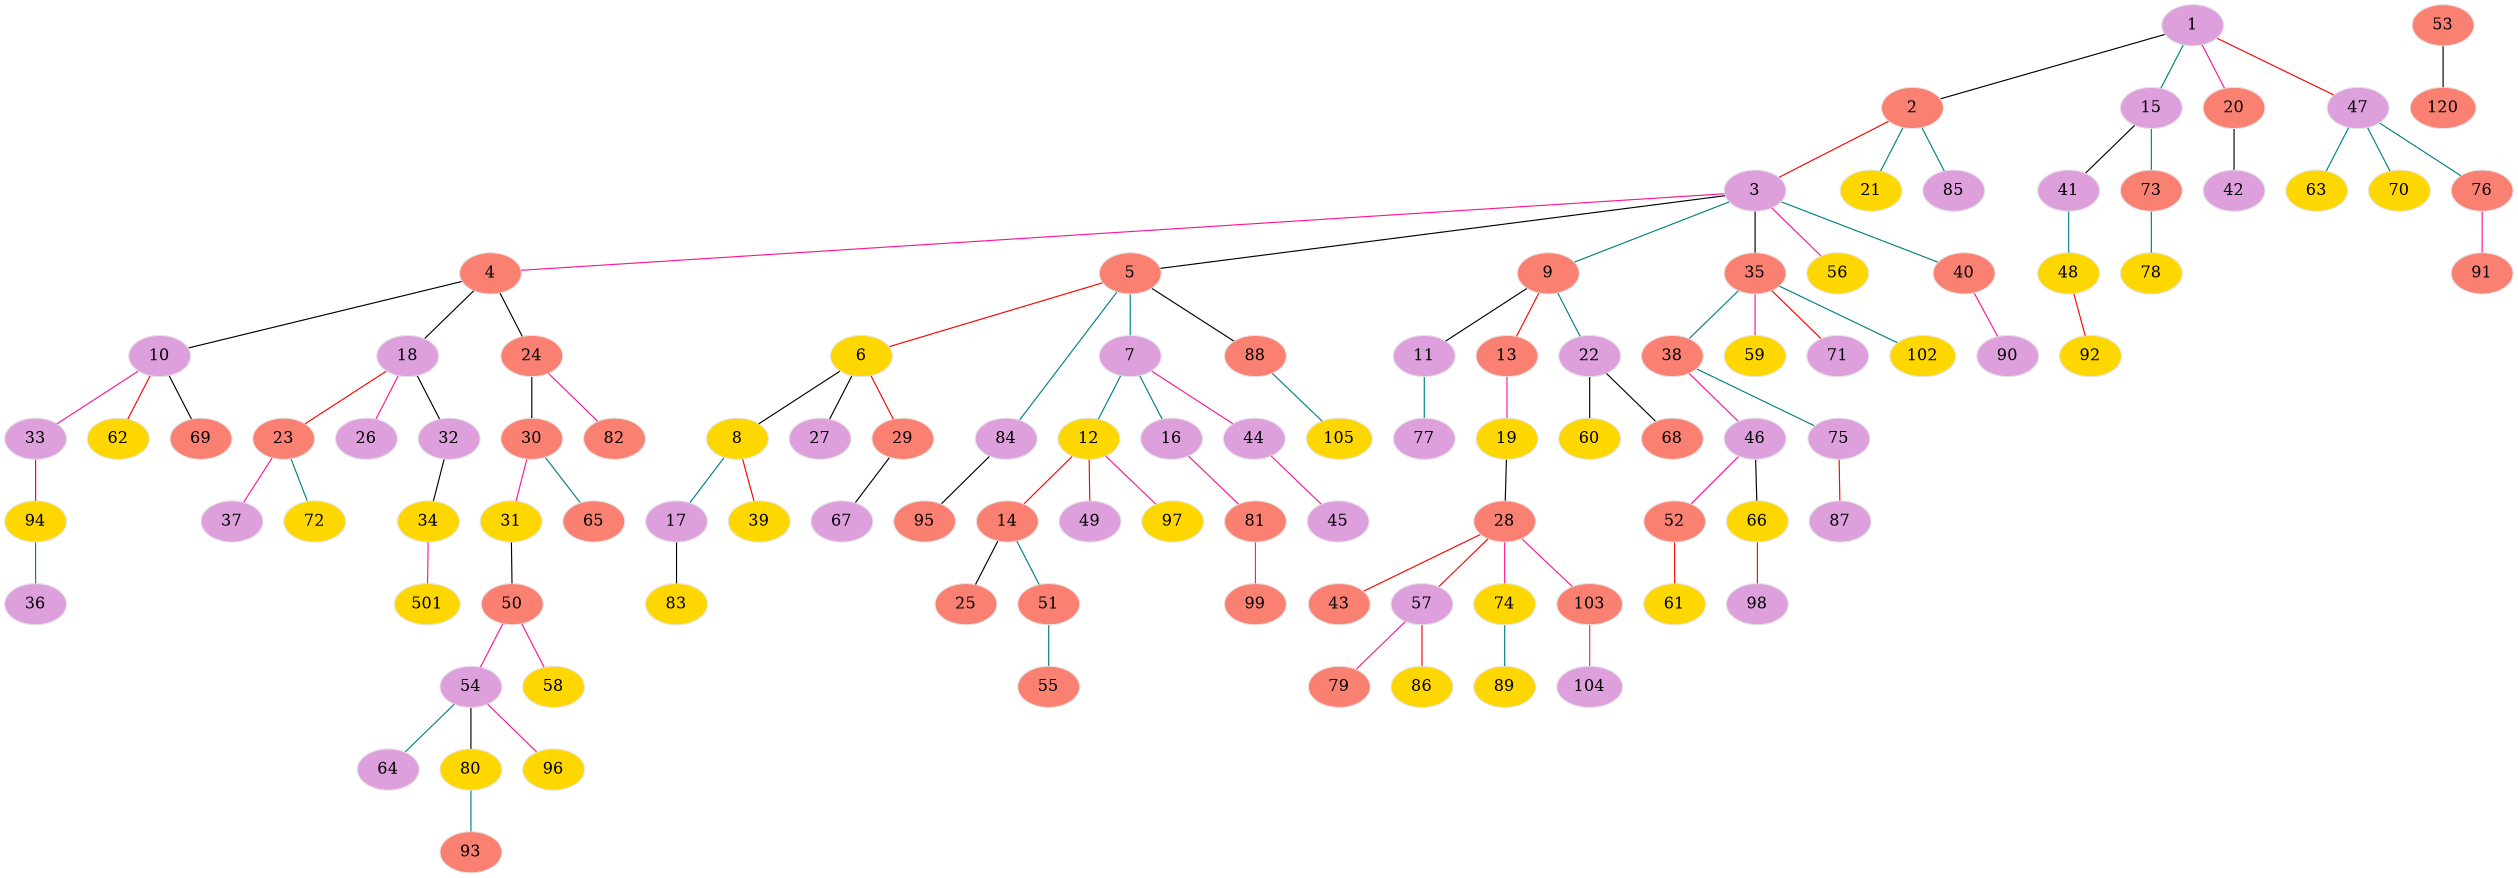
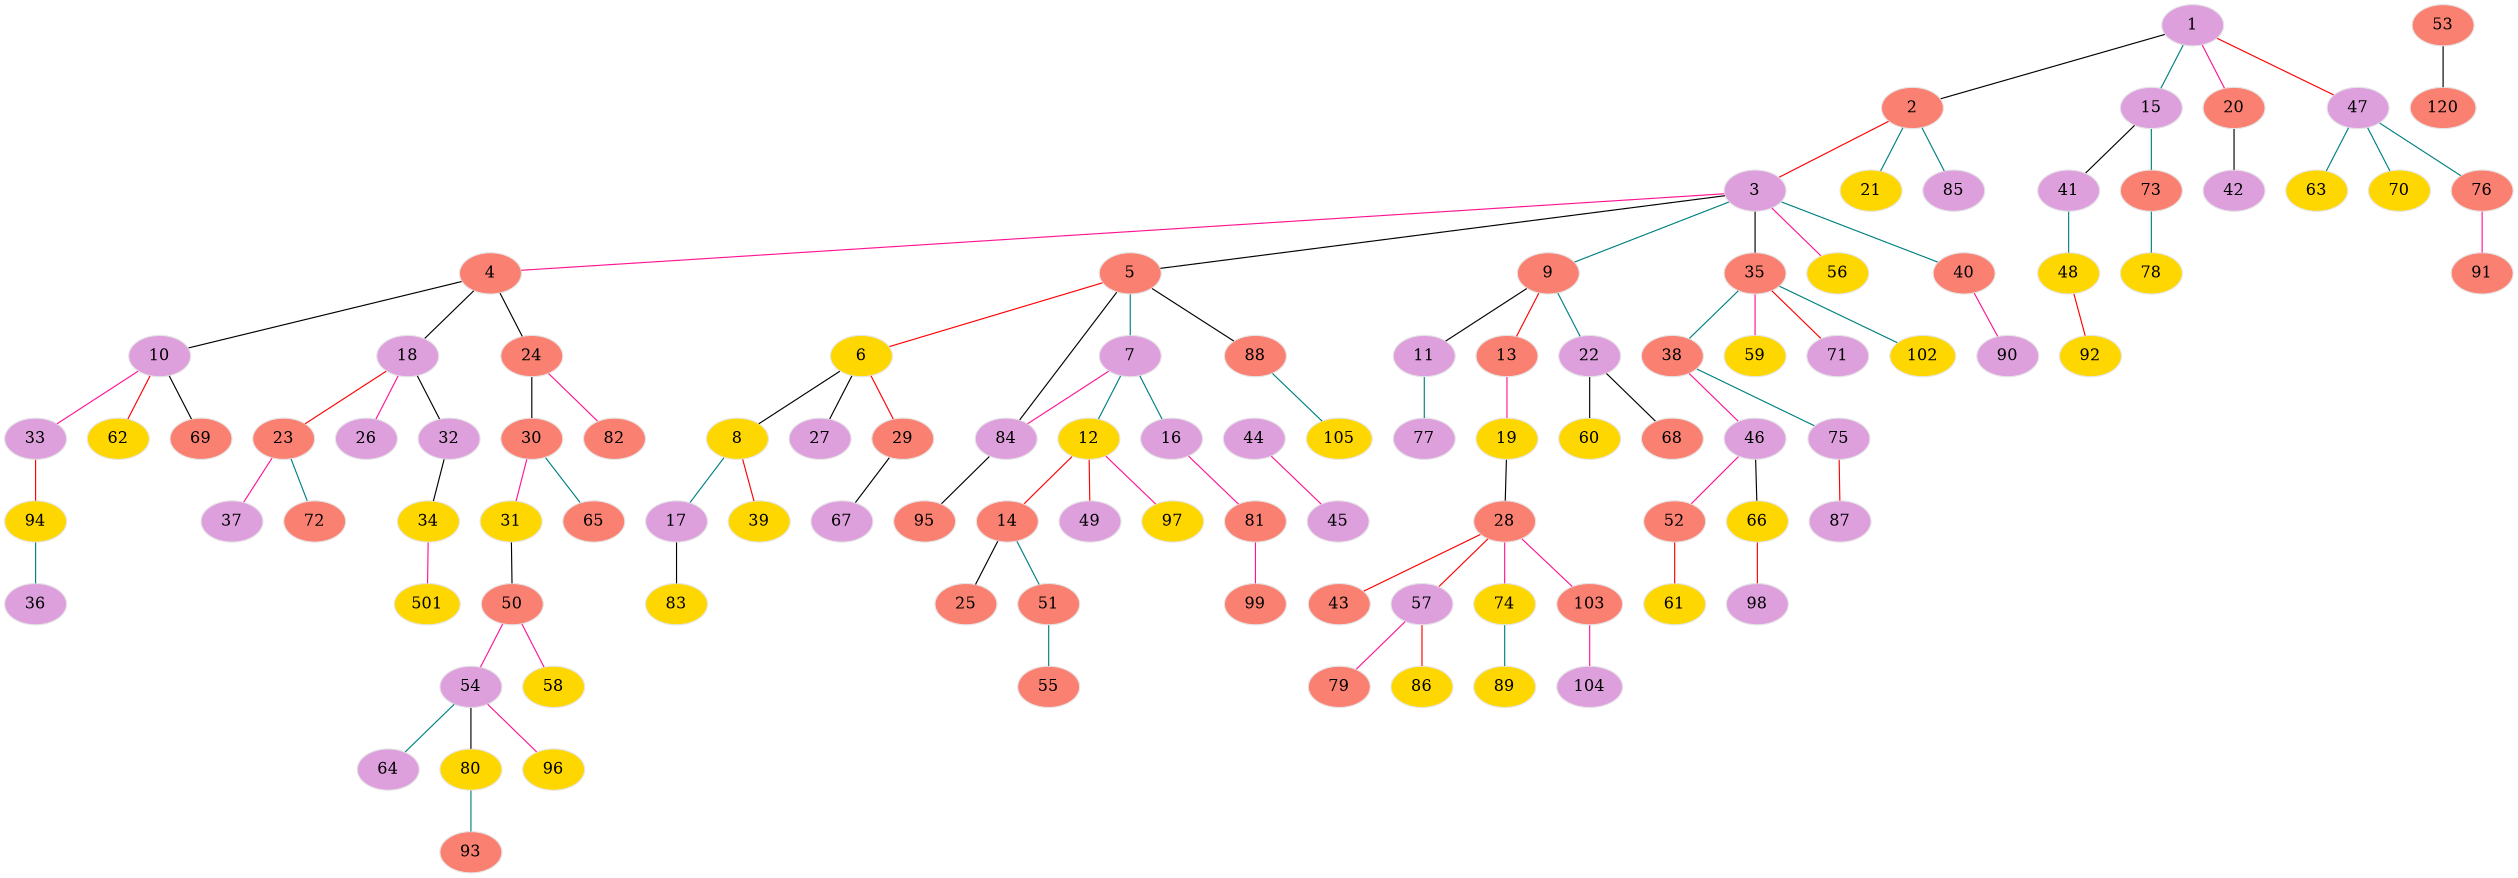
edge "5" -- "84": color teal -> black
edge "7" -- "44": now "7" -- "84"
node "72": fillcolor gold -> salmon
